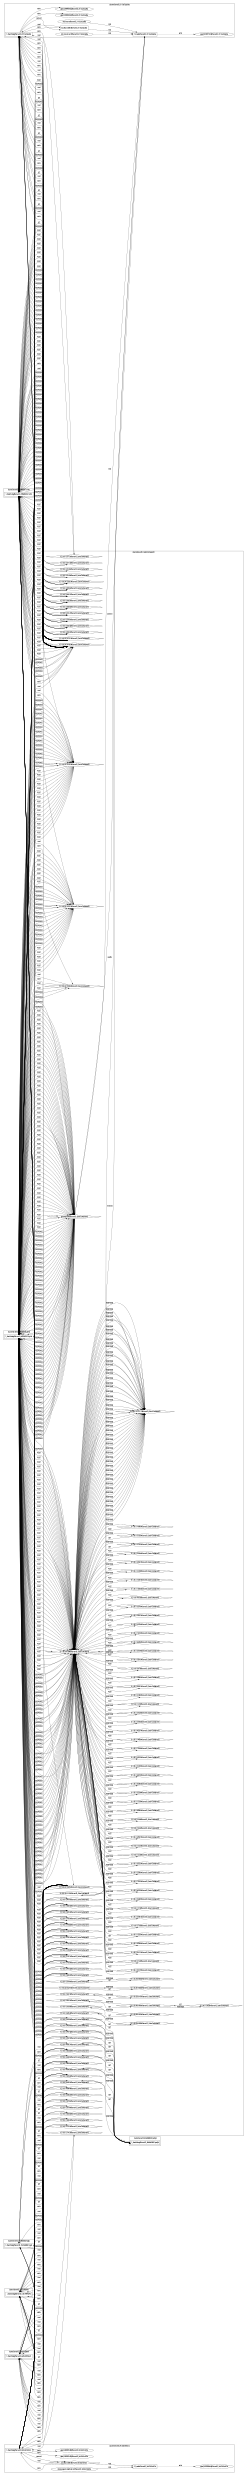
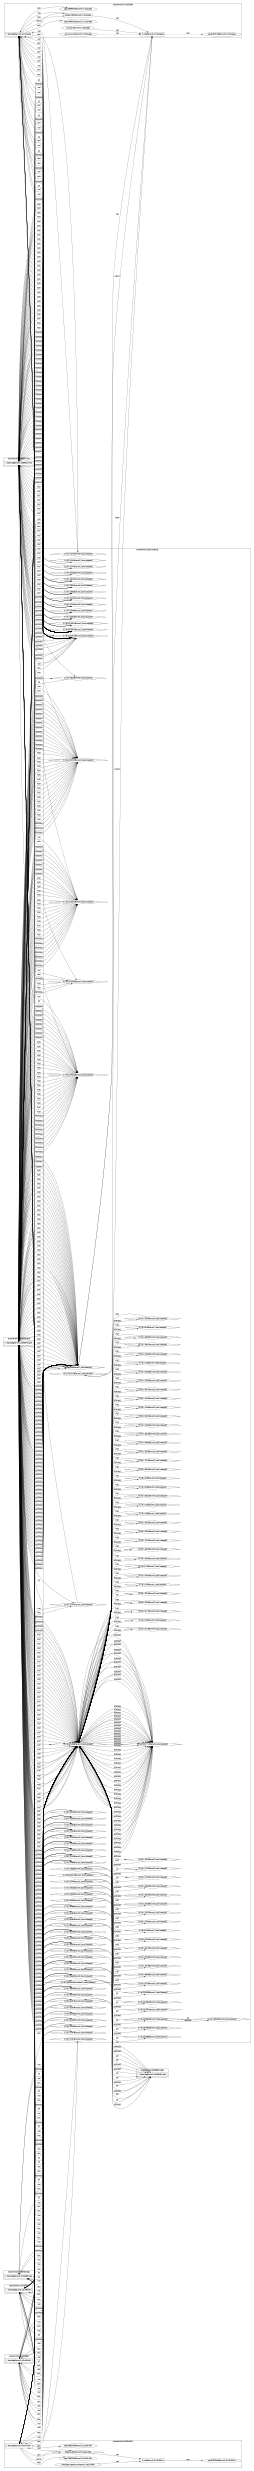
edge "10.1.80.1:35656#ServerID_OuterContainerID" -> "1_fwatchdog#ServerID_3113a7a2a86a": now "10.1.80.247:47312#ServerID_OuterContainerID" -> "1_fwatchdog#ServerID_3113a7a2a86a"
edge "10.1.80.1:35204#ServerID_OuterContainerID" -> "1_fwatchdog#ServerID_6df85d7674-grtsk": removed, label "GET"
node "10.1.80.1:40452#ServerID_OuterContainerID": label "10.1.80.1:40452#ServerID_OuterContainerID" -> "10.1.80.1:40452#OuterContainerID_OuterContainerID"
